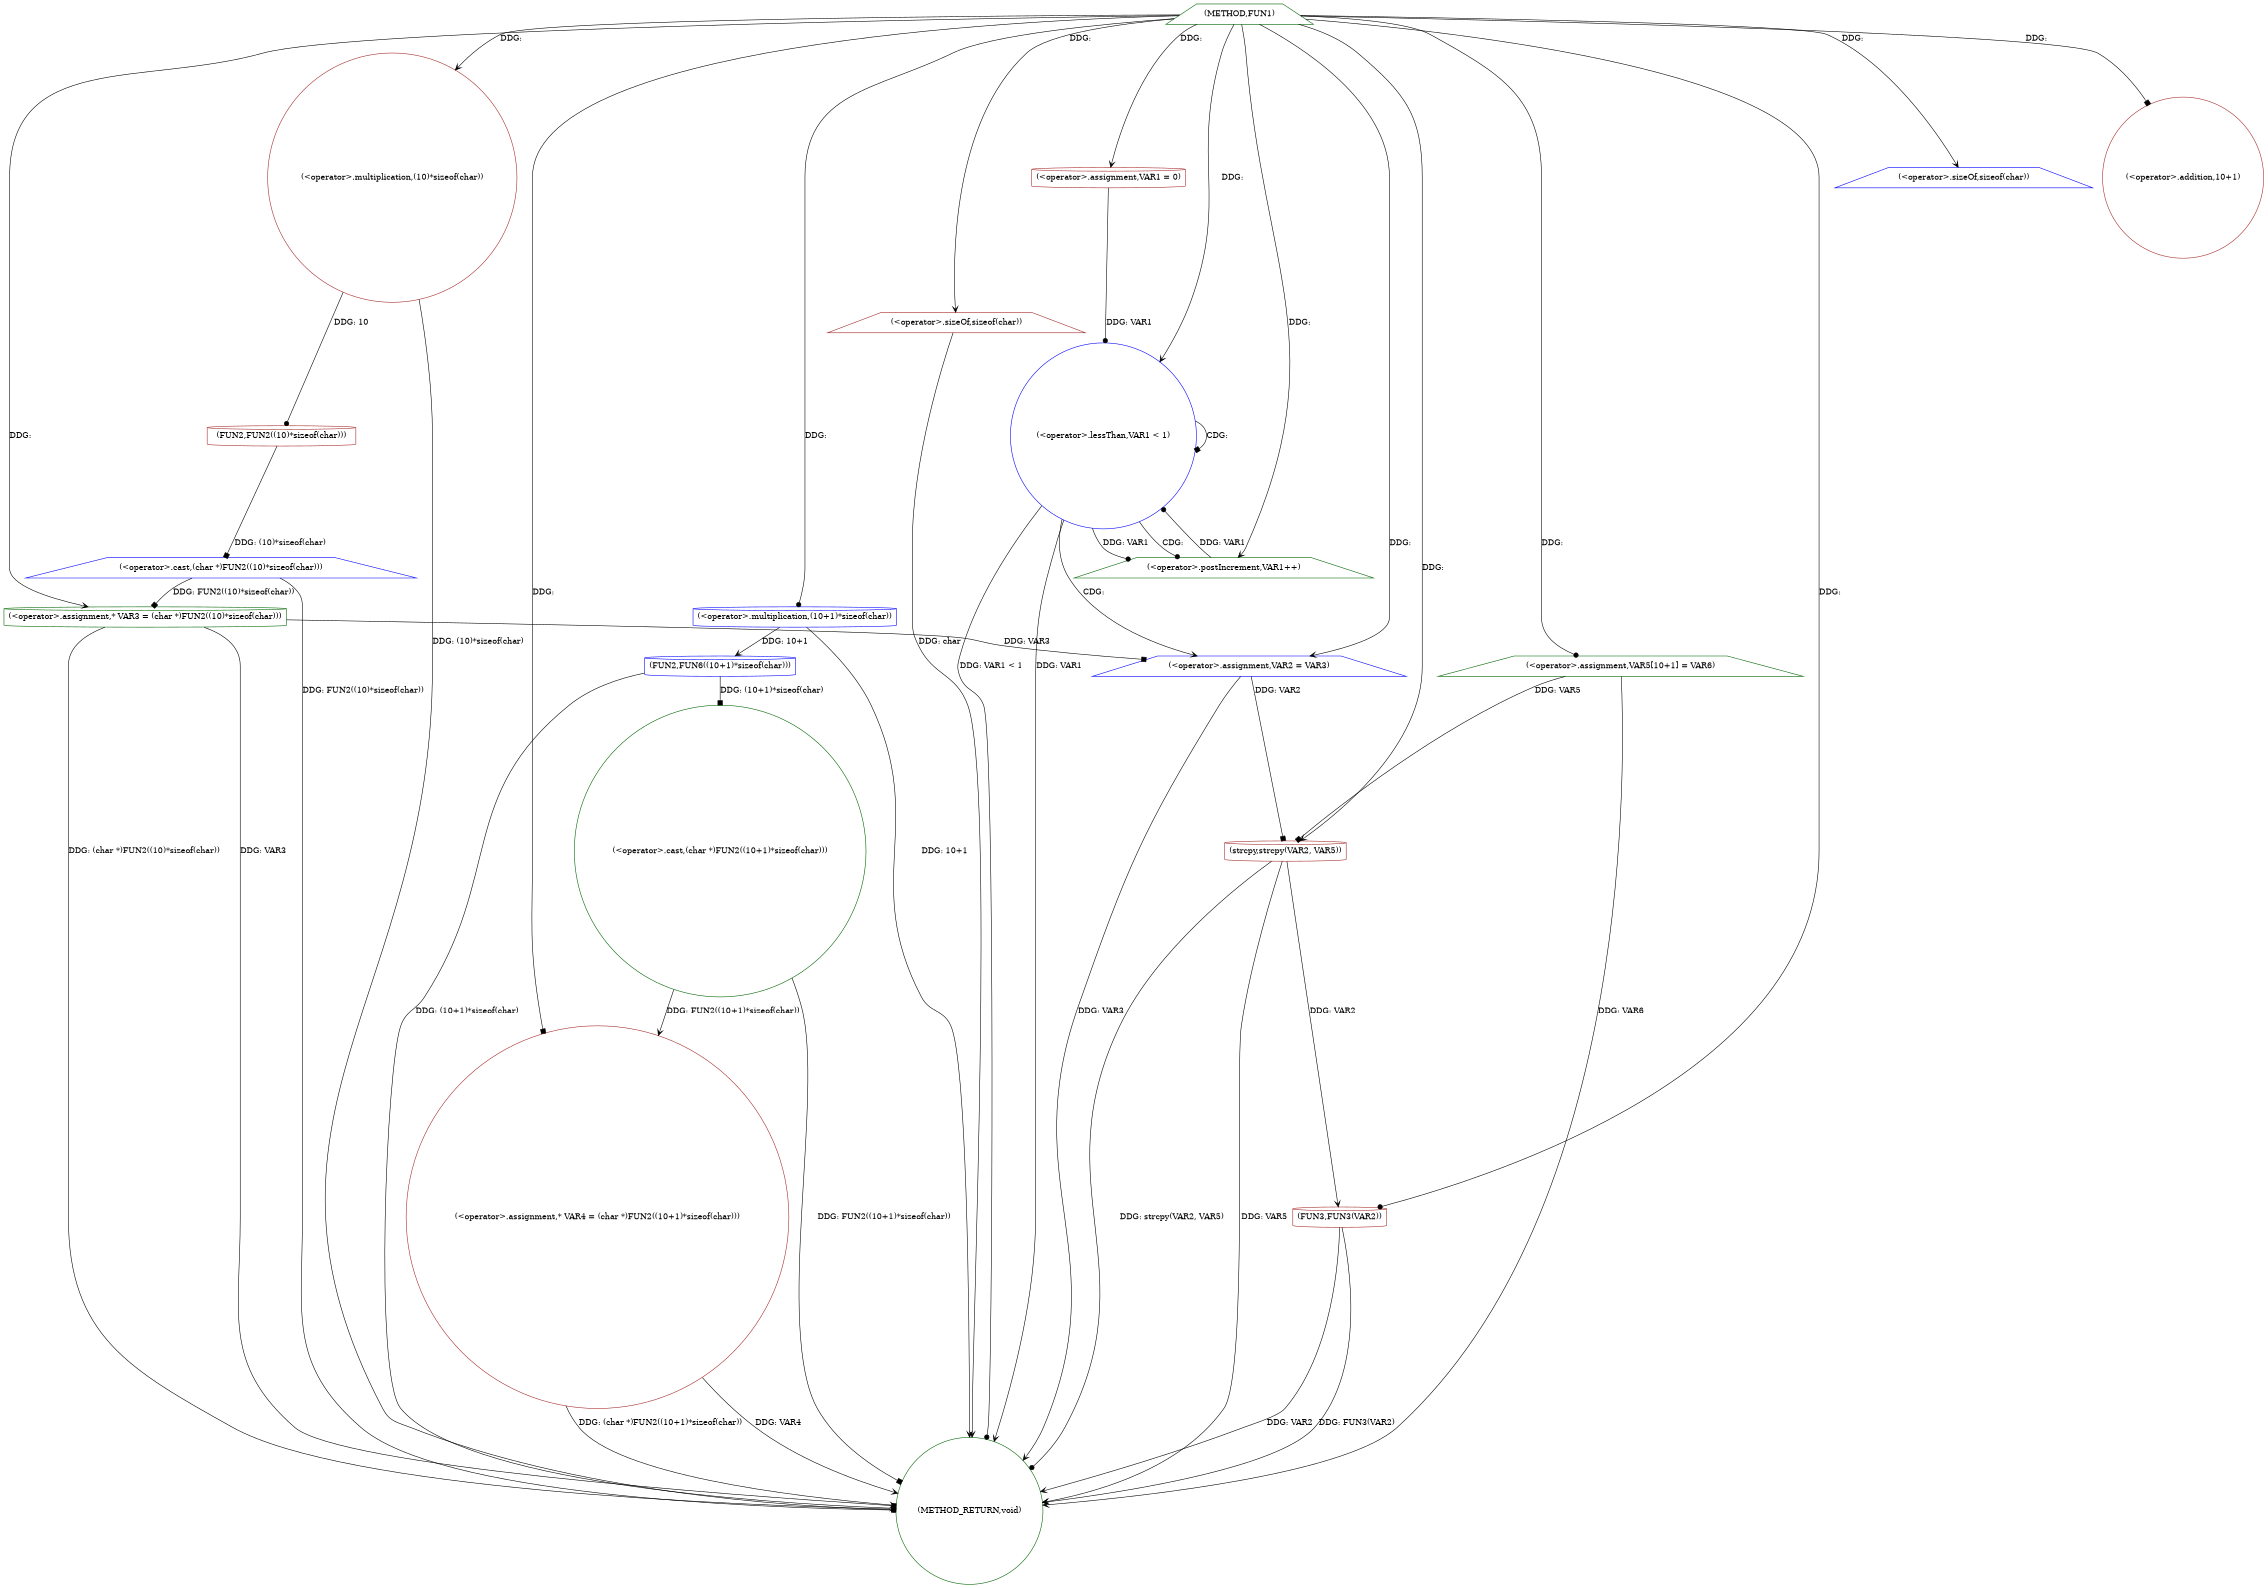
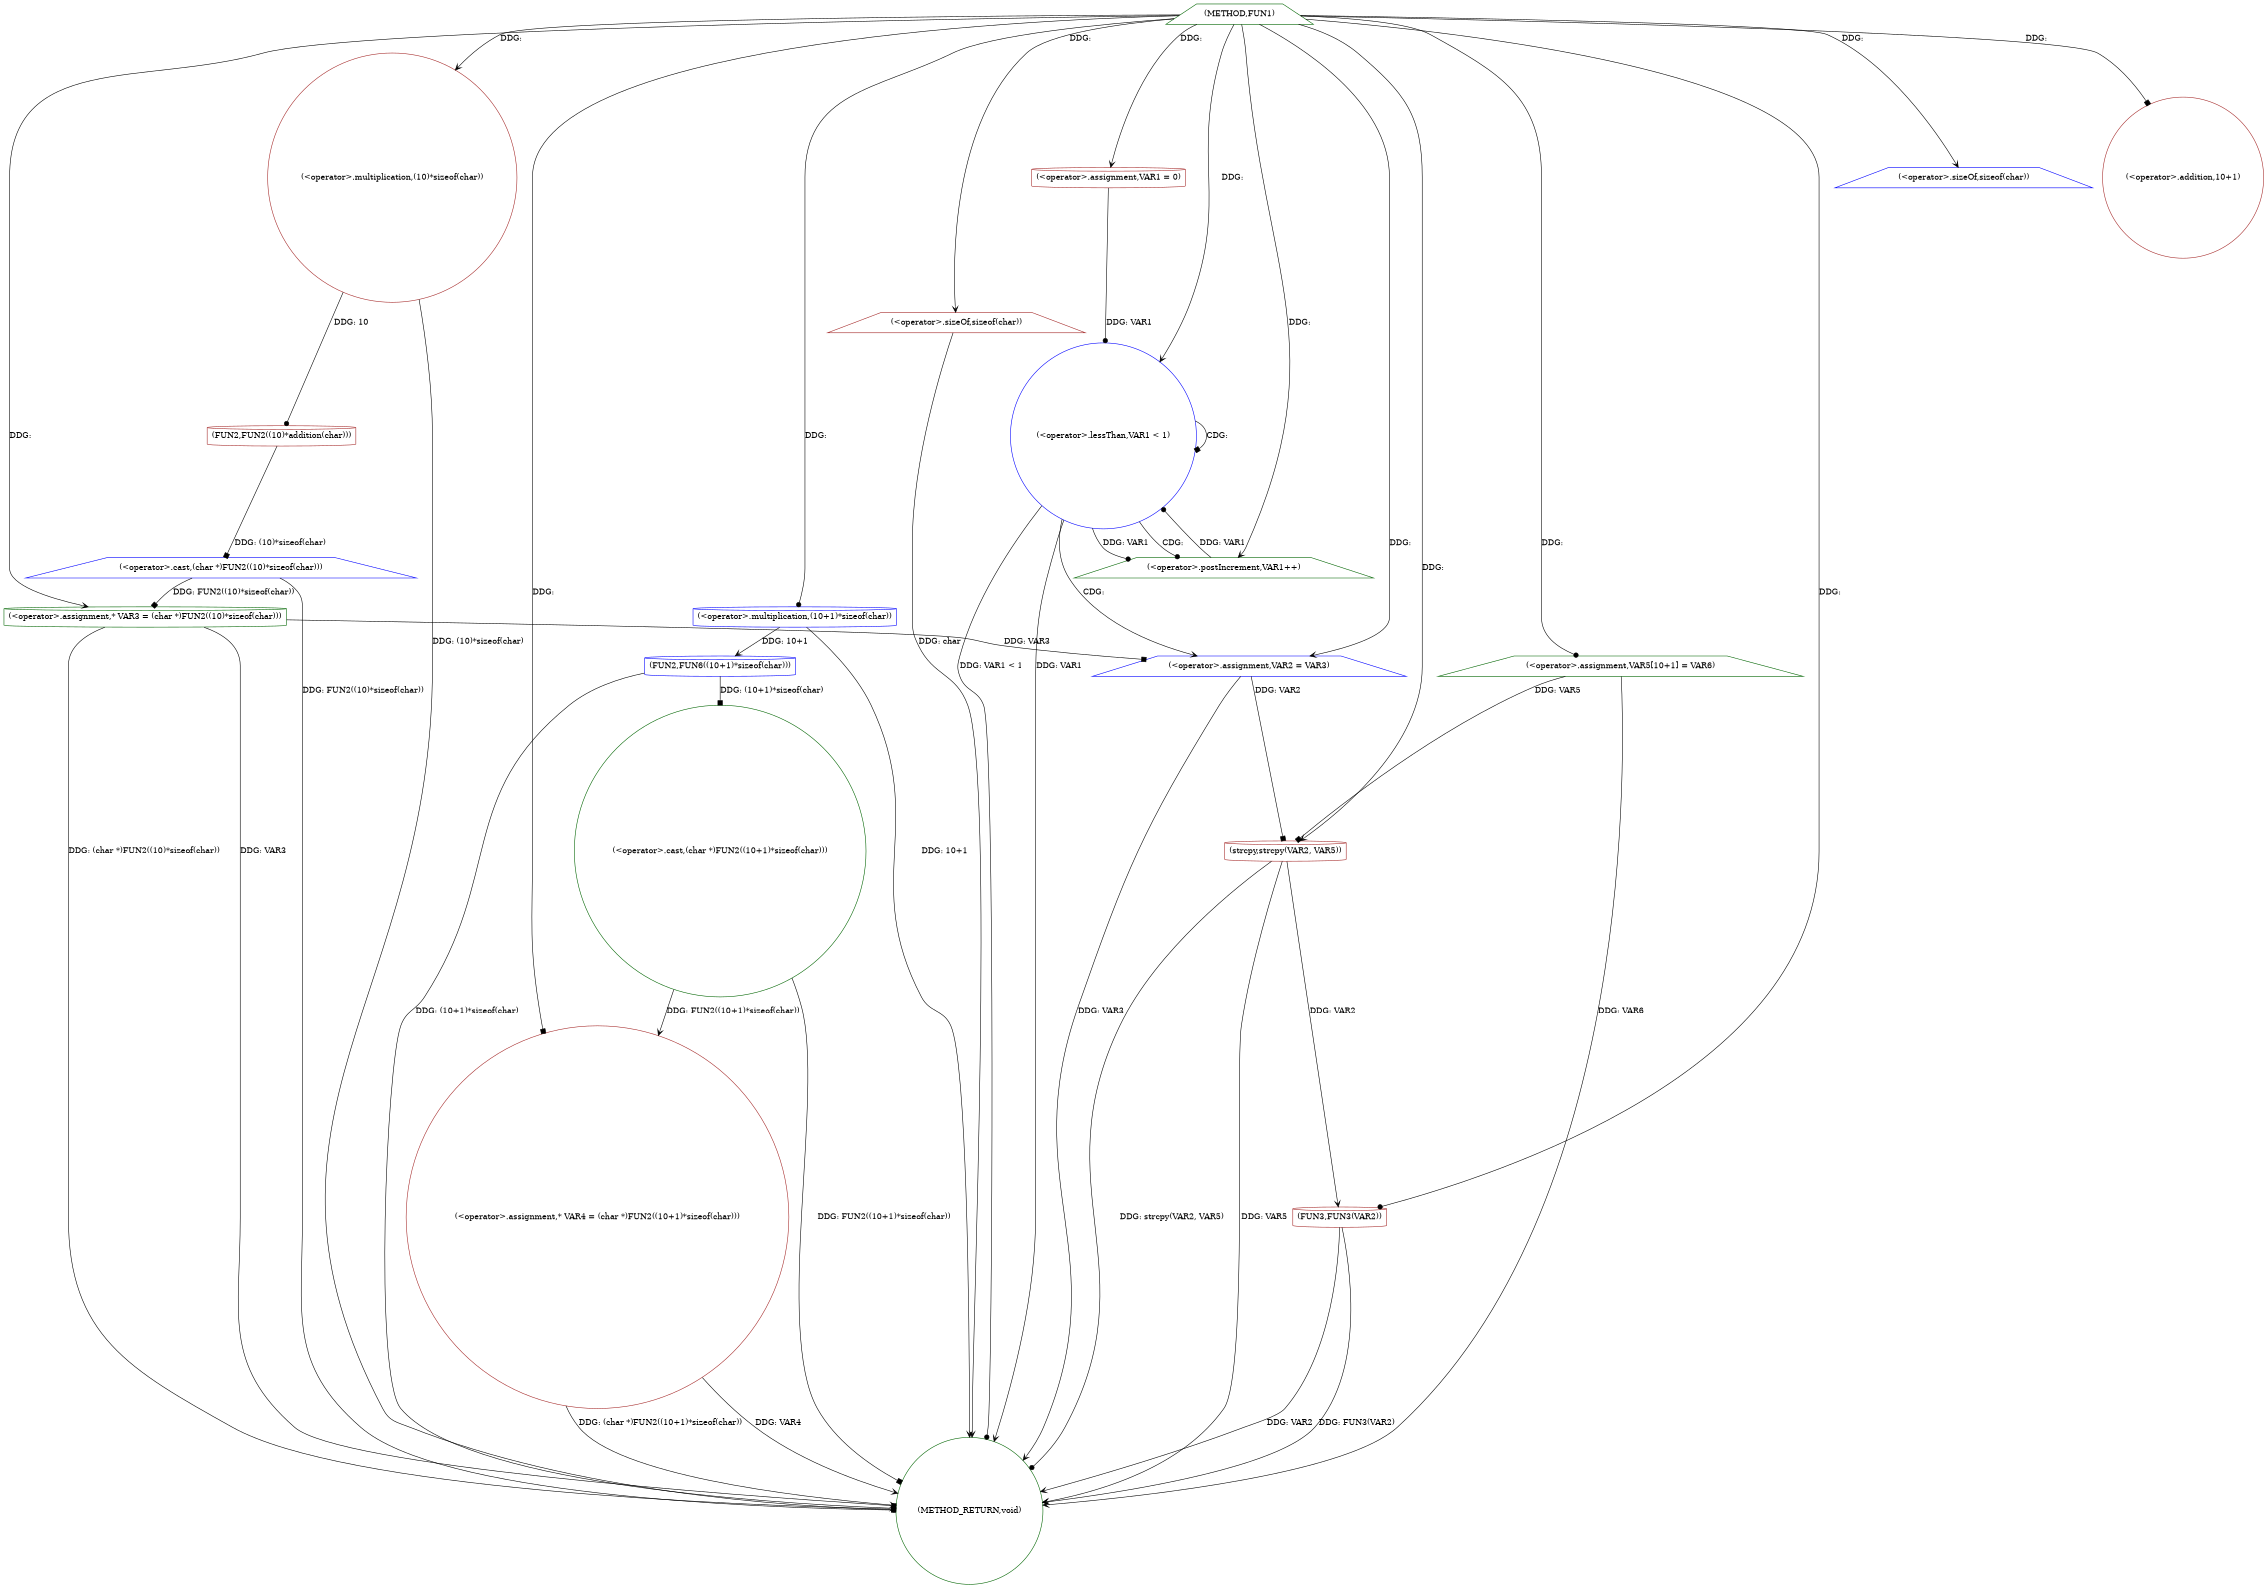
node "(FUN2,FUN2((10)*sizeof(char)))": label "(FUN2,FUN2((10)*sizeof(char)))" -> "(FUN2,FUN2((10)*addition(char)))"
